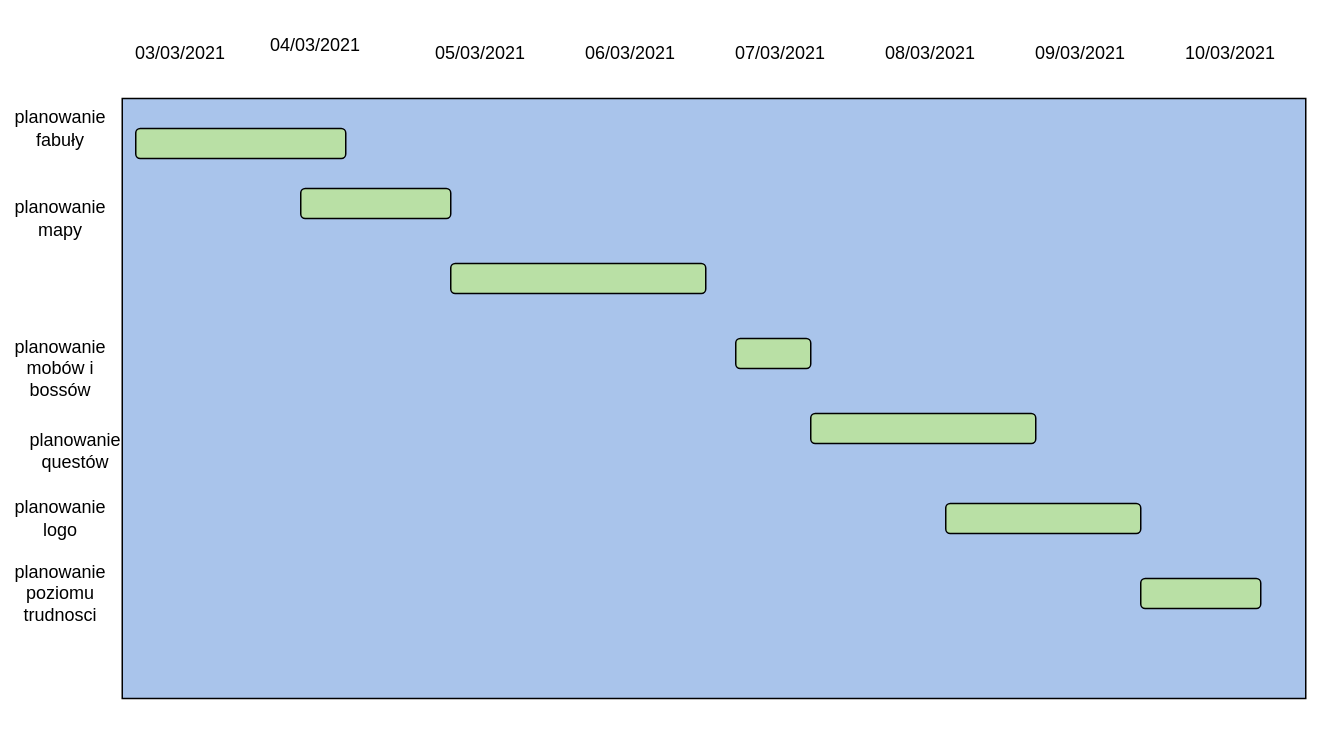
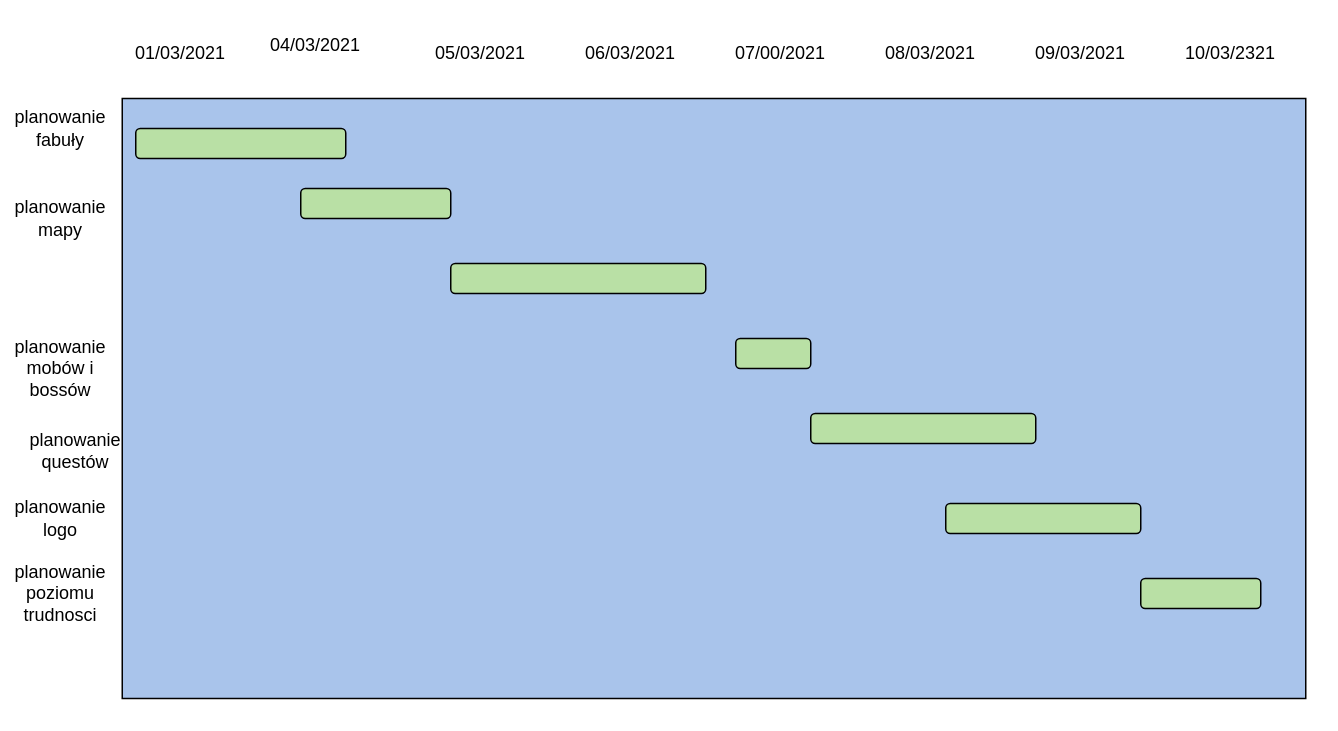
node "03/03/2021": label "03/03/2021" -> "01/03/2021"
node "07/03/2021": label "07/03/2021" -> "07/00/2021"
node "10/03/2021": label "10/03/2021" -> "10/03/2321"
